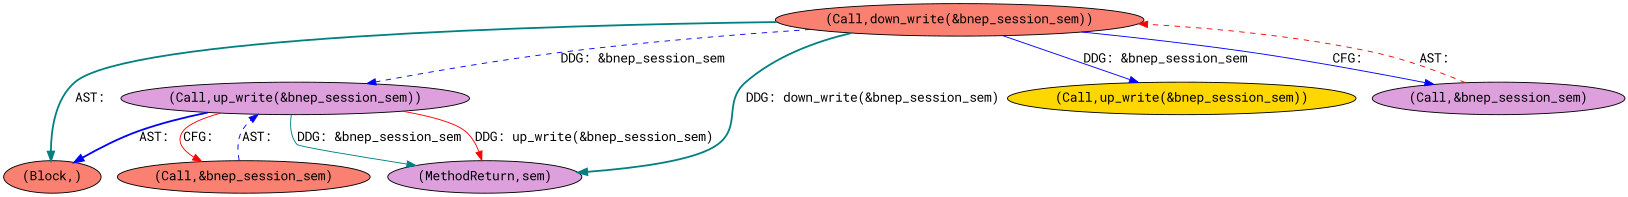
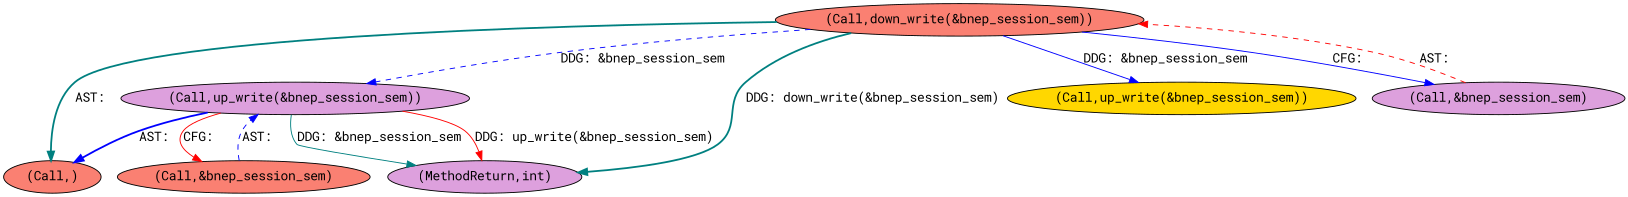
node "(Block,)": label "(Block,)" -> "(Call,)"
node "(MethodReturn,sem)": label "(MethodReturn,sem)" -> "(MethodReturn,int)"
